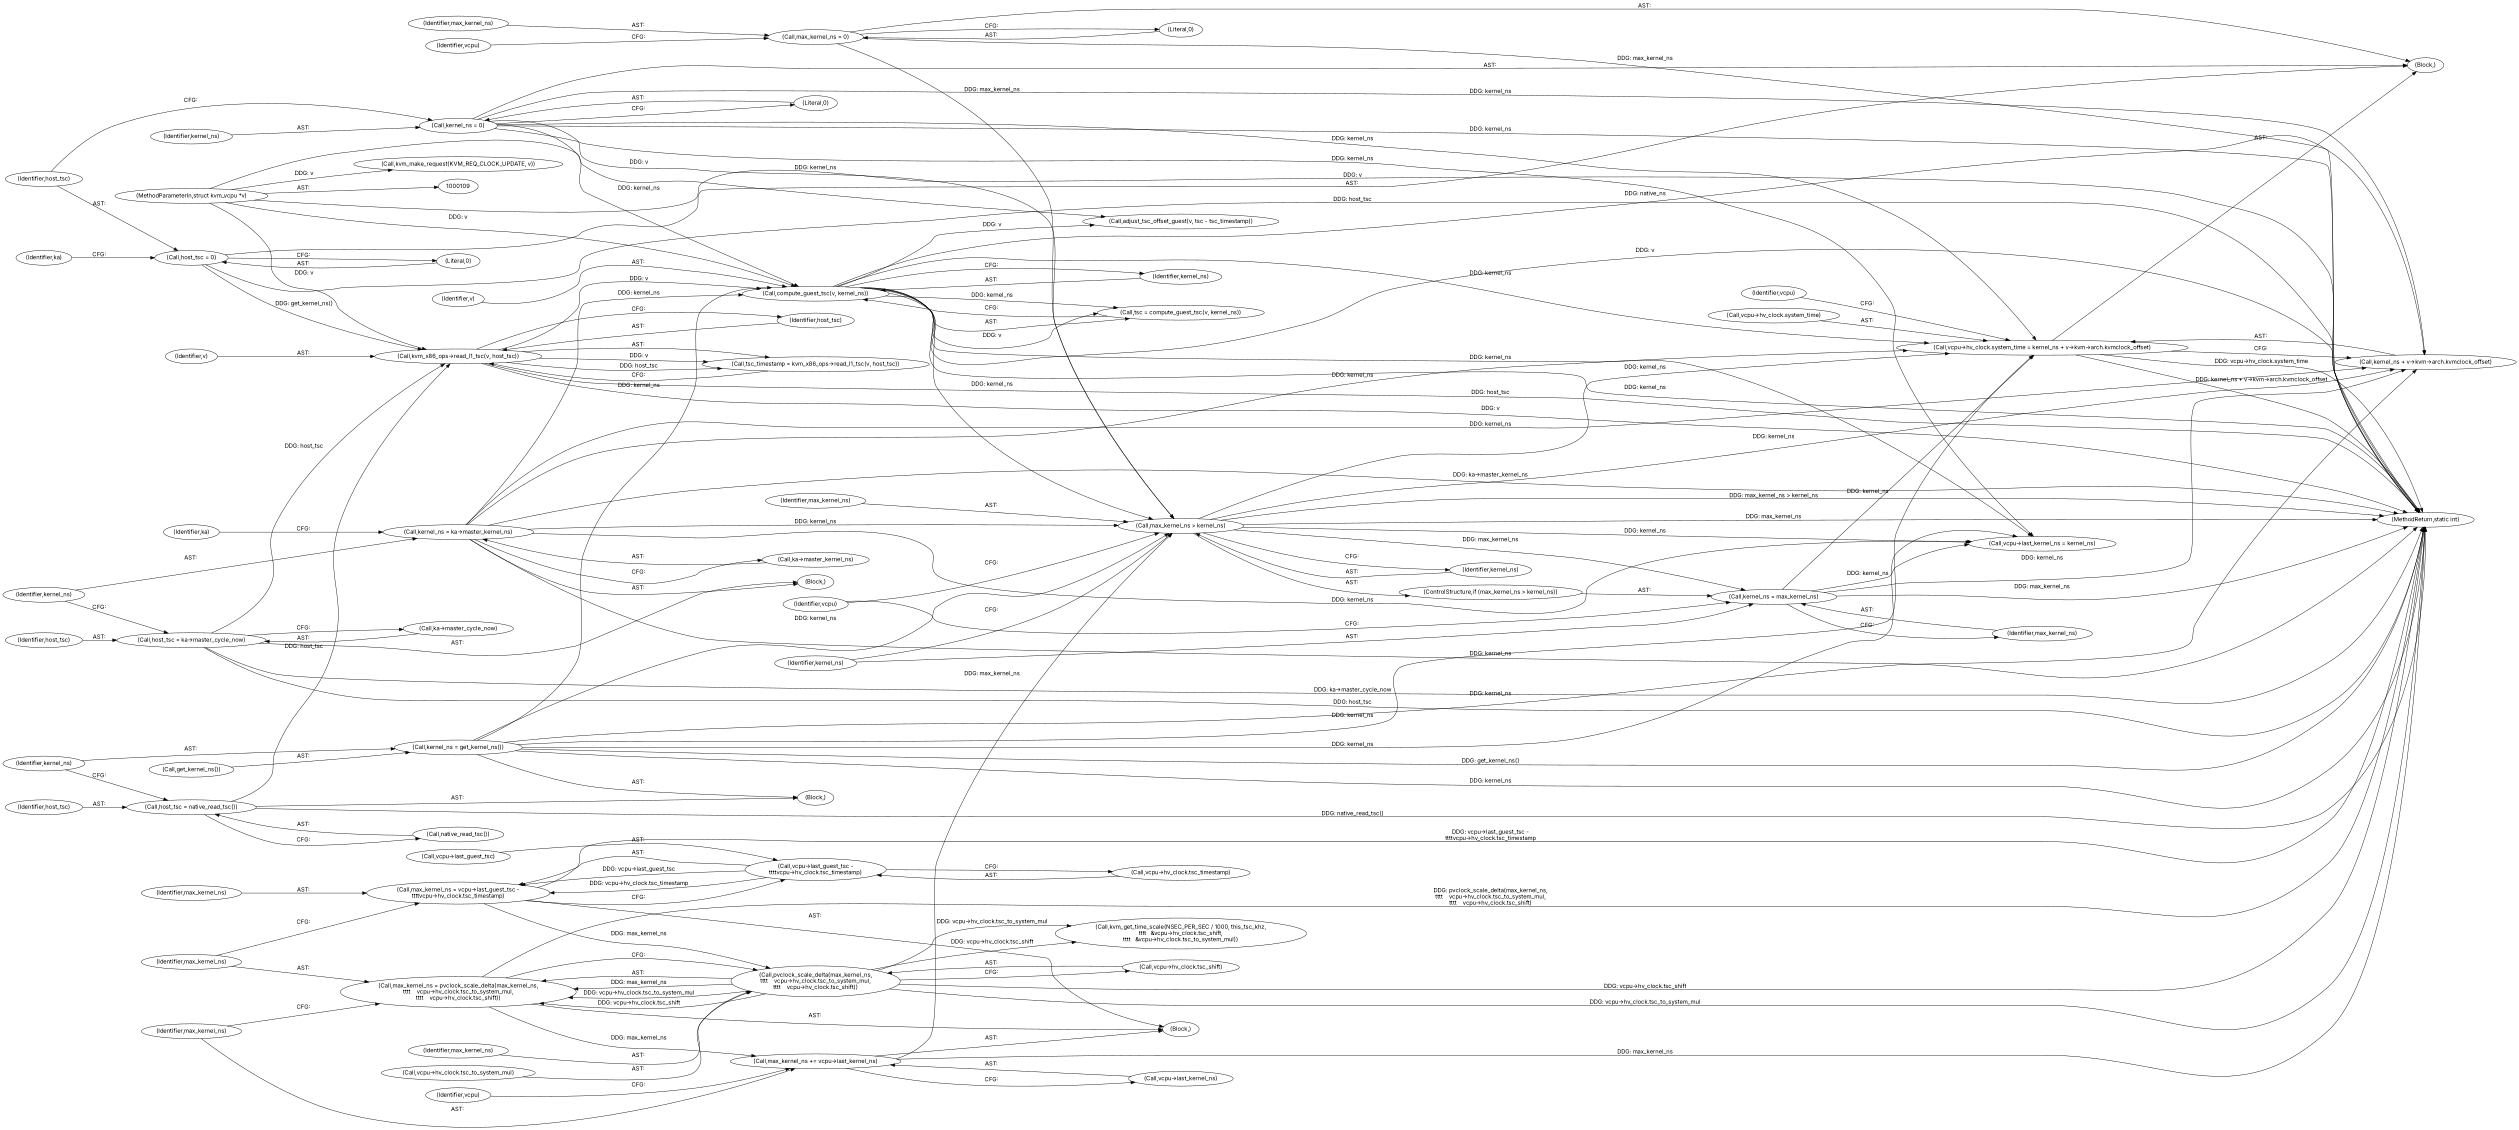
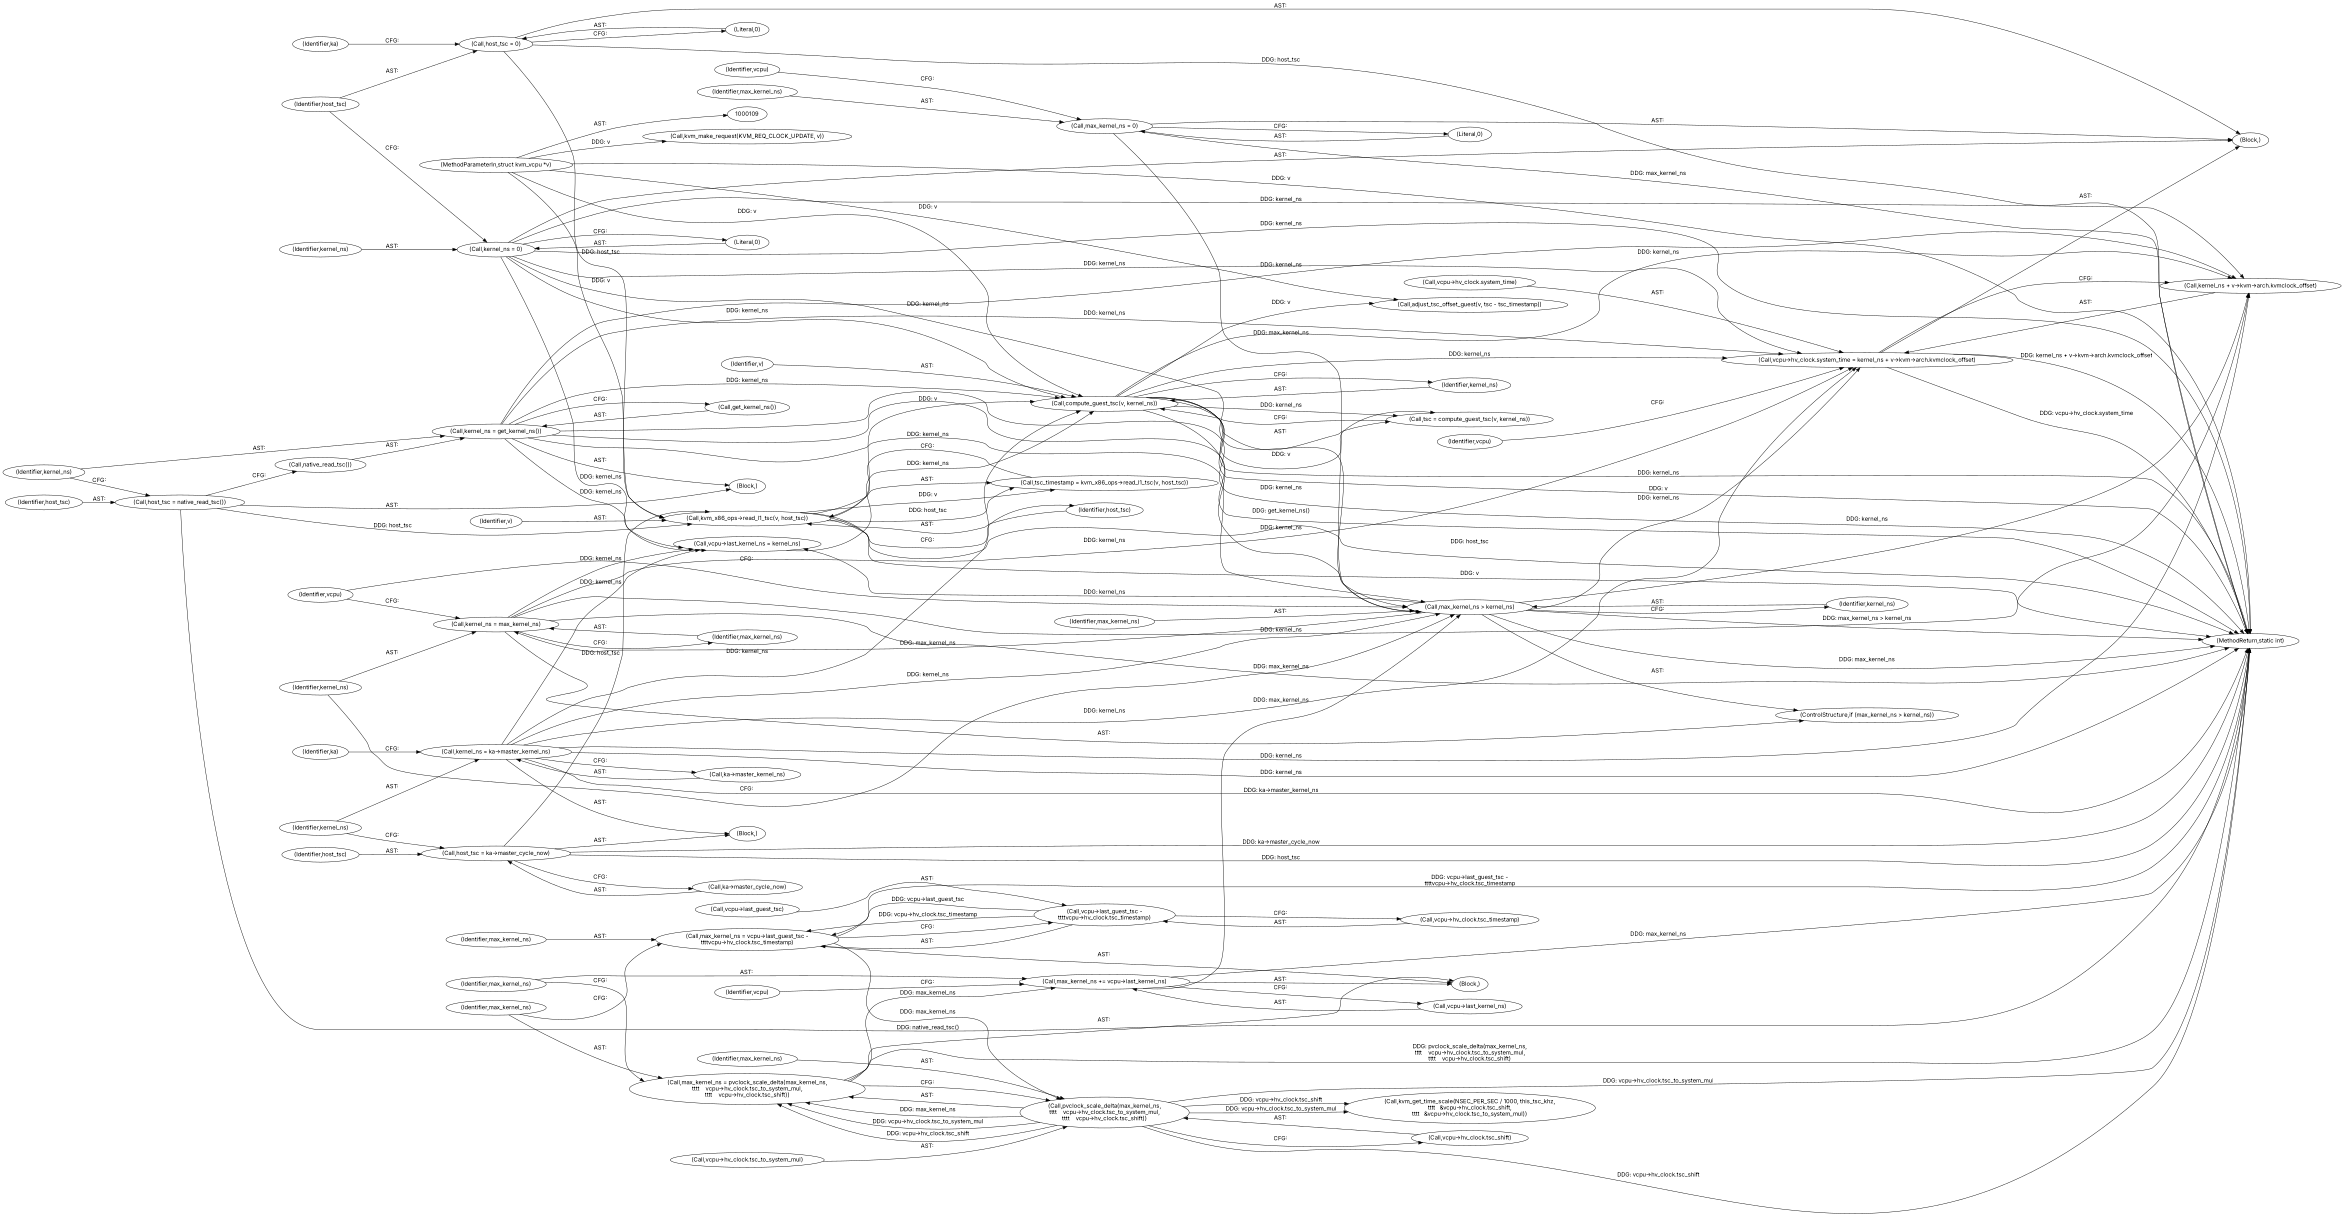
edge "(Call,compute_guest_tsc(v, kernel_ns))" -> "(Call,kernel_ns + v->kvm->arch.kvmclock_offset)": label "DDG: native_ns" -> "DDG: kernel_ns"
edge "(Call,host_tsc = 0)" -> "(Call,kvm_x86_ops->read_l1_tsc(v, host_tsc))": label "DDG: get_kernel_ns()" -> "DDG: host_tsc"
edge "(Call,compute_guest_tsc(v, kernel_ns))" -> "(Call,vcpu->last_kernel_ns = kernel_ns)": reversed
edge "(Call,kernel_ns = get_kernel_ns())" -> "(Call,get_kernel_ns())": added, label "CFG:"
edge "(ControlStructure,if (max_kernel_ns > kernel_ns))" -> "(Call,kernel_ns = max_kernel_ns)": reversed
edge "(Call,native_read_tsc())" -> "(Call,host_tsc = native_read_tsc())": now "(Call,native_read_tsc())" -> "(Call,kernel_ns = get_kernel_ns())"
